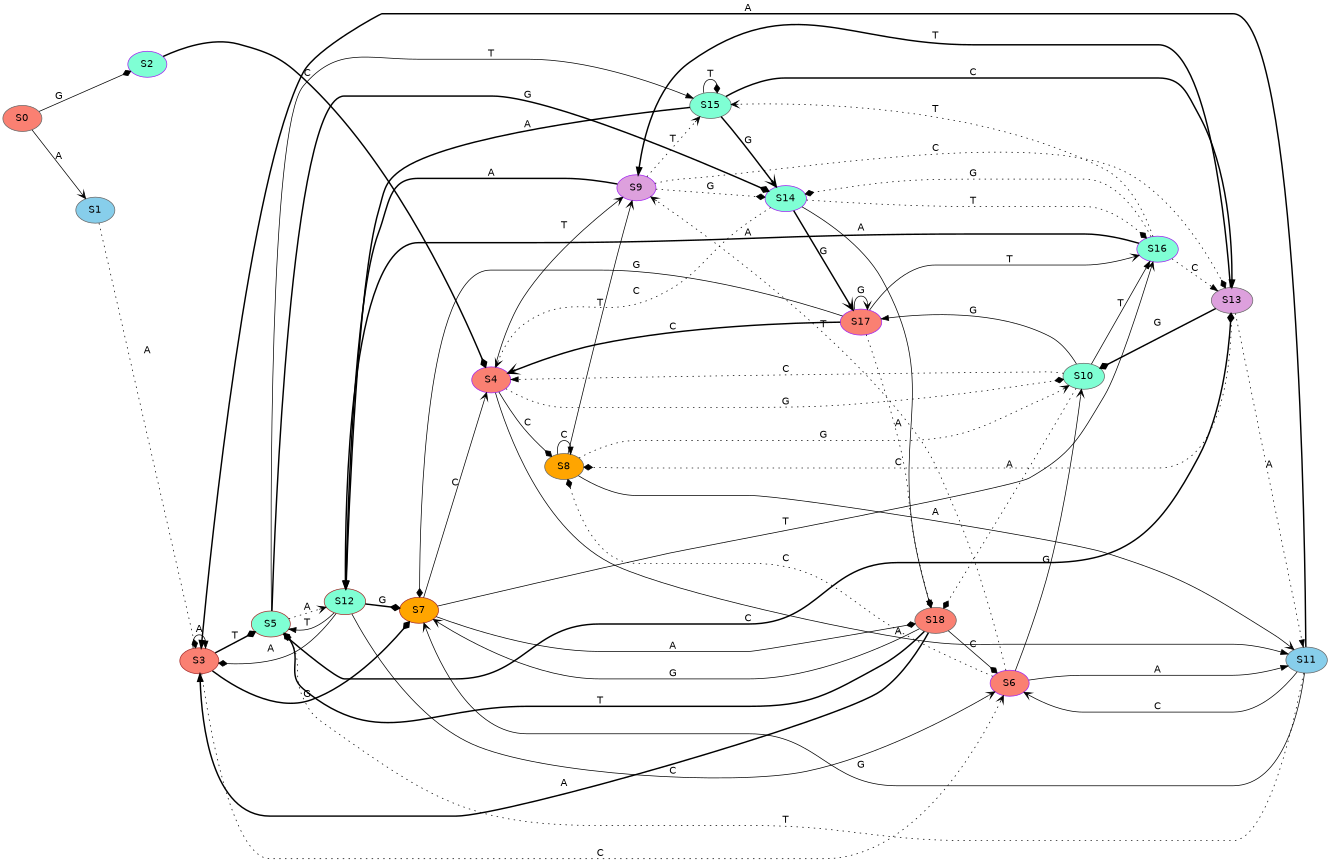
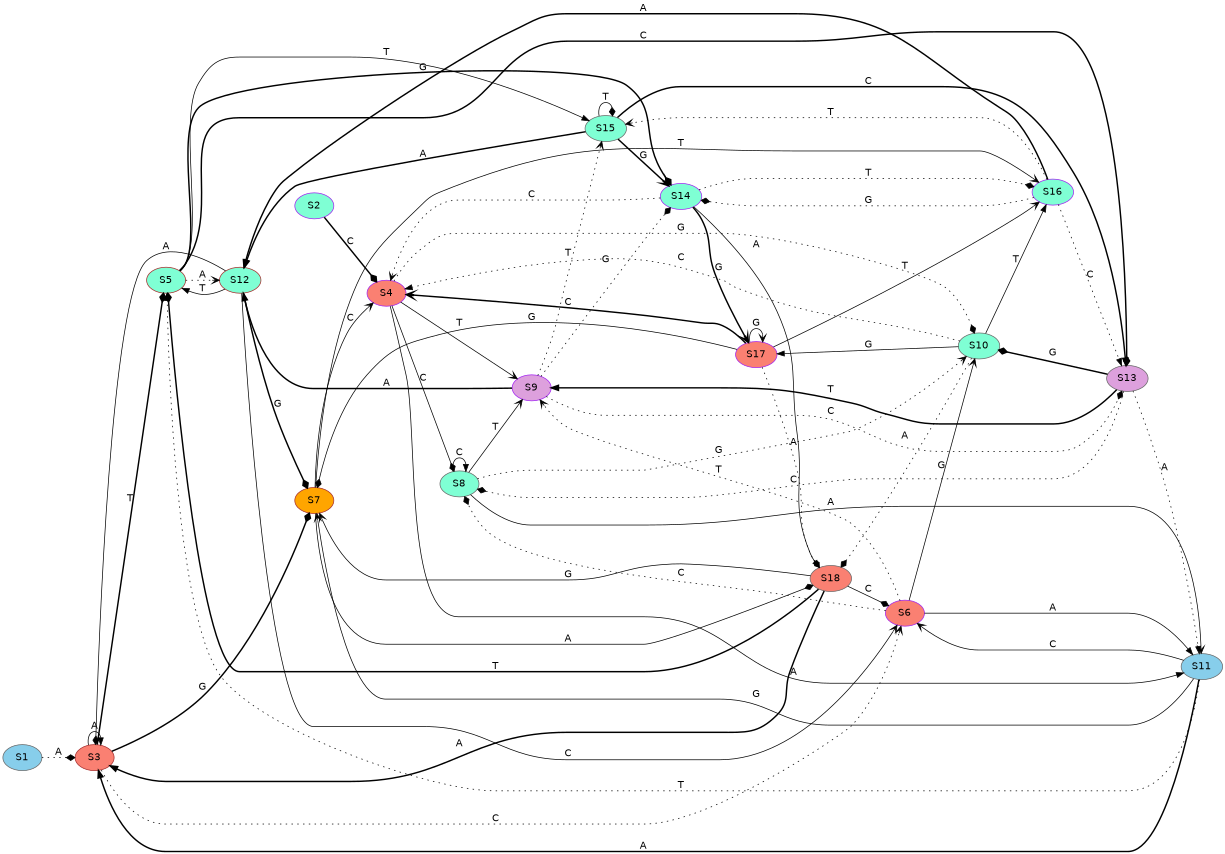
node "S0": removed
node "S8": fillcolor orange -> aquamarine
